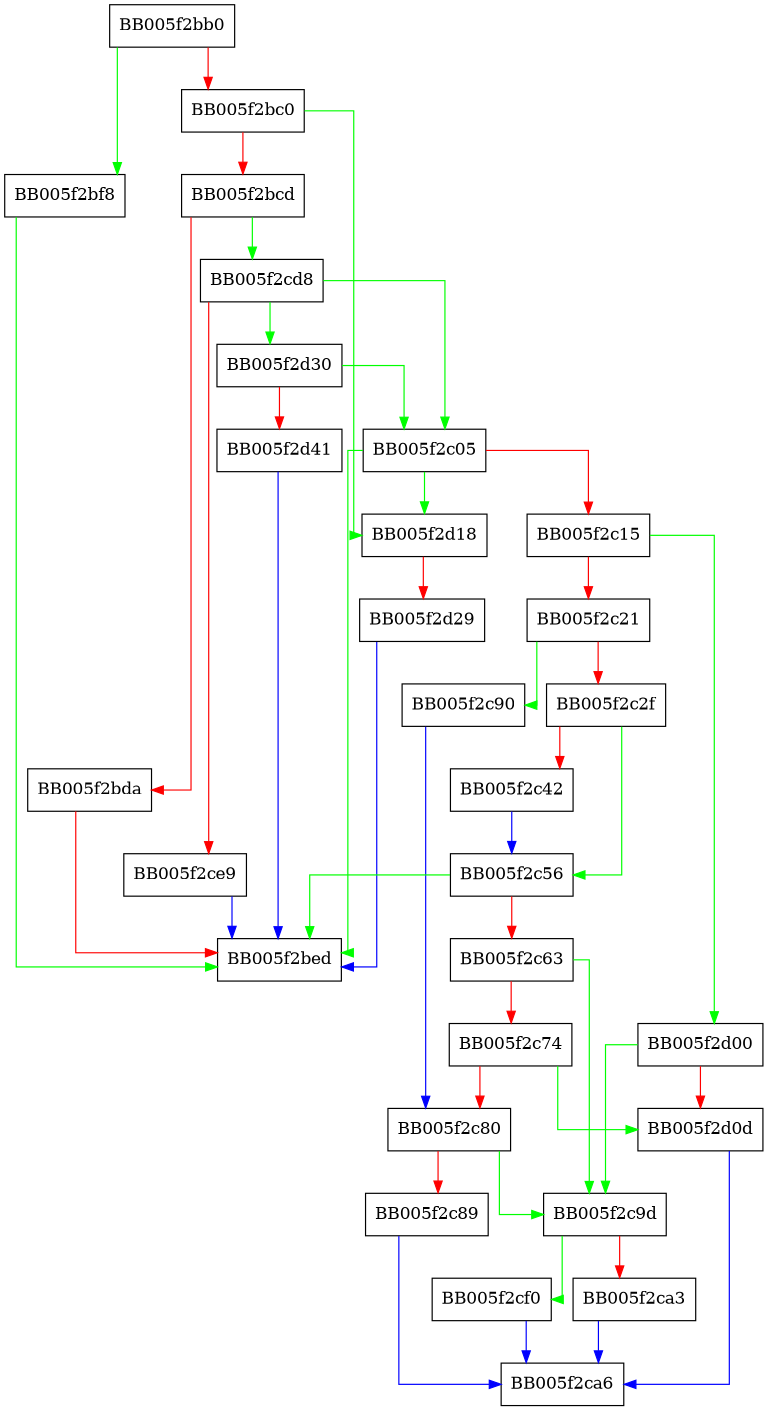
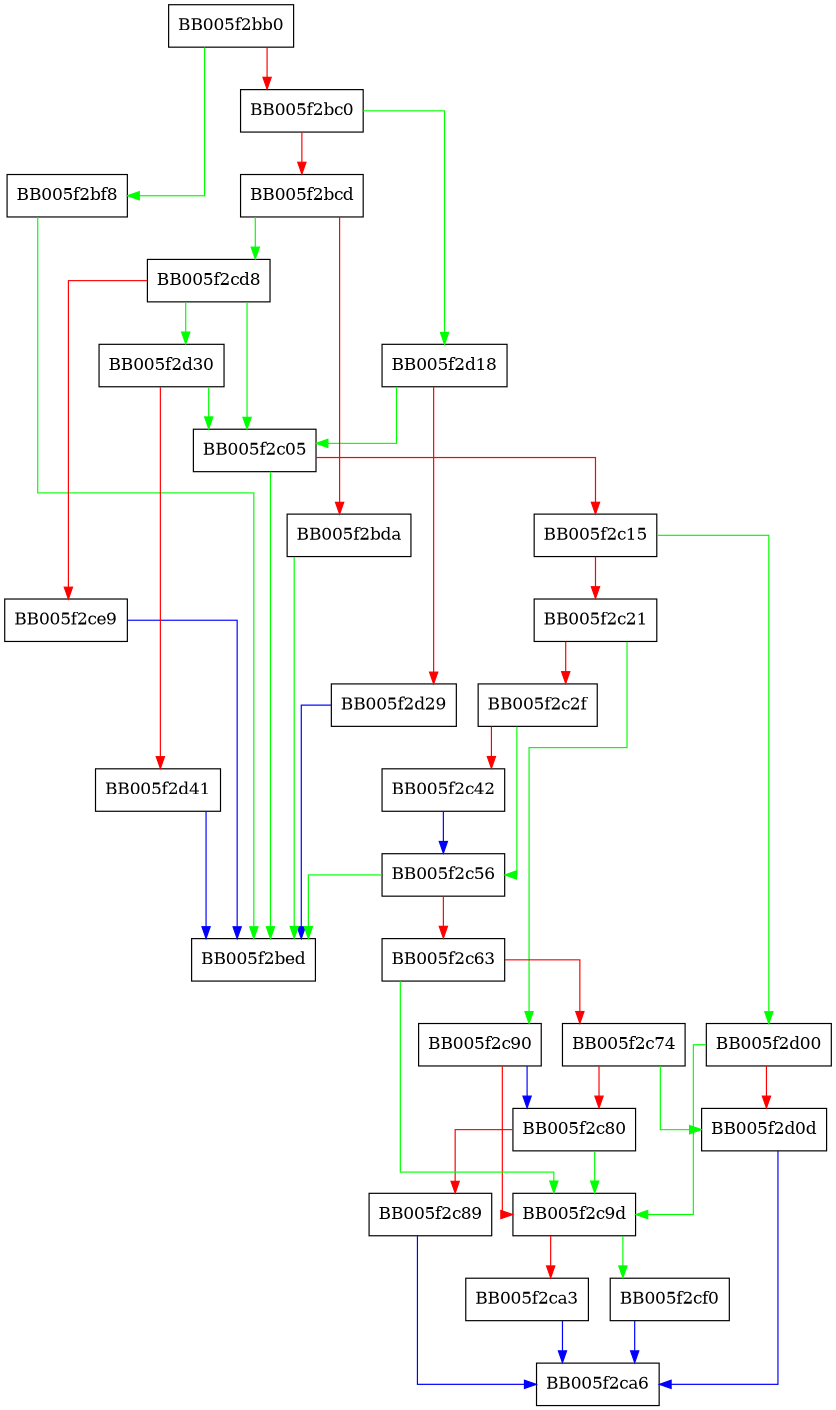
edge "BB005f2c05" -> "BB005f2d18": reversed
edge "BB005f2bda" -> "BB005f2bed": color red -> green
edge "BB005f2c90" -> "BB005f2c9d": added
